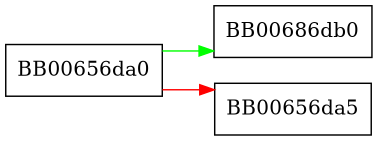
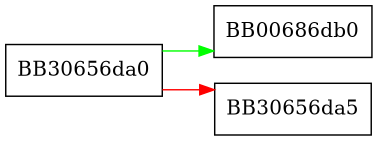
node "BB00656da0": label "BB00656da0" -> "BB30656da0"
node "BB00656da5": label "BB00656da5" -> "BB30656da5"
